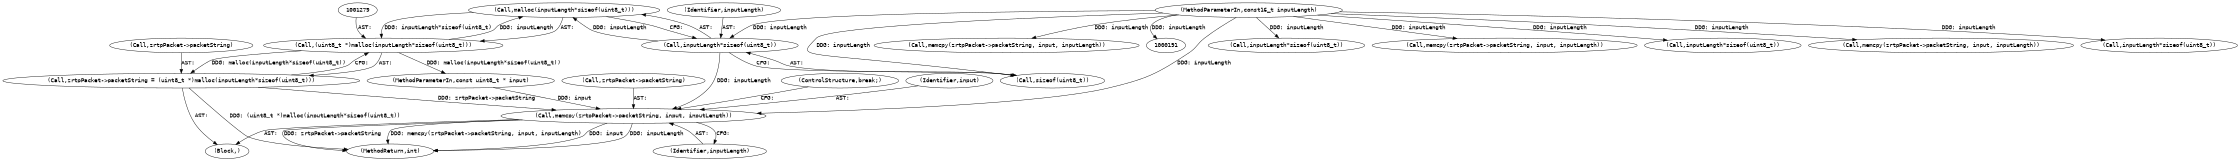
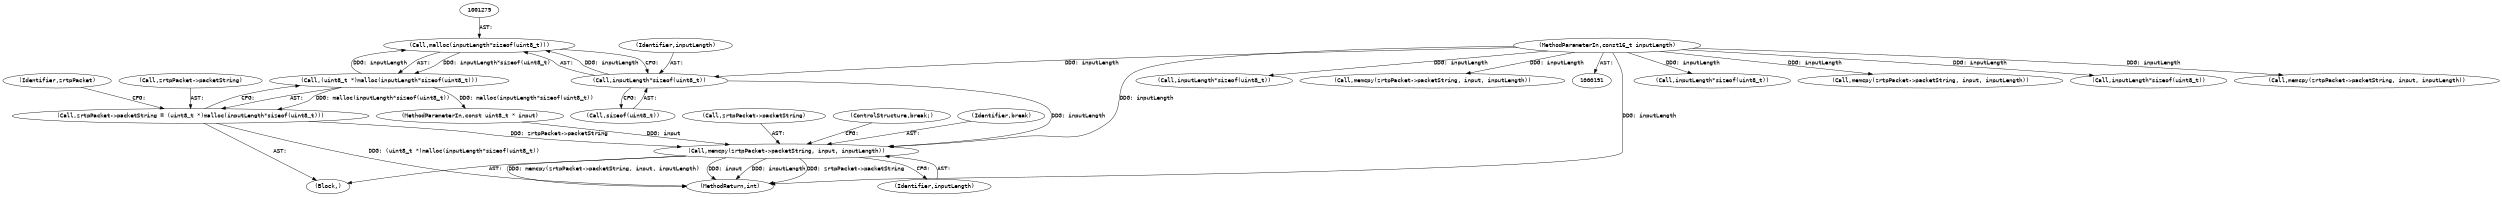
edge "1001279" -> "(Call,(uint8_t *)malloc(inputLength*sizeof(uint8_t)))": now "1001279" -> "(Call,malloc(inputLength*sizeof(uint8_t)))"
edge "(MethodParameterIn,const16_t inputLength)" -> "(Call,sizeof(uint8_t))": now "(MethodParameterIn,const16_t inputLength)" -> "(MethodReturn,int)"
edge "(MethodParameterIn,const16_t inputLength)" -> "1000191": label "DDG: inputLength" -> "AST: "
node "(Identifier,zrtpPacket)": added
node "(Identifier,input)": label "(Identifier,input)" -> "(Identifier,break)"
